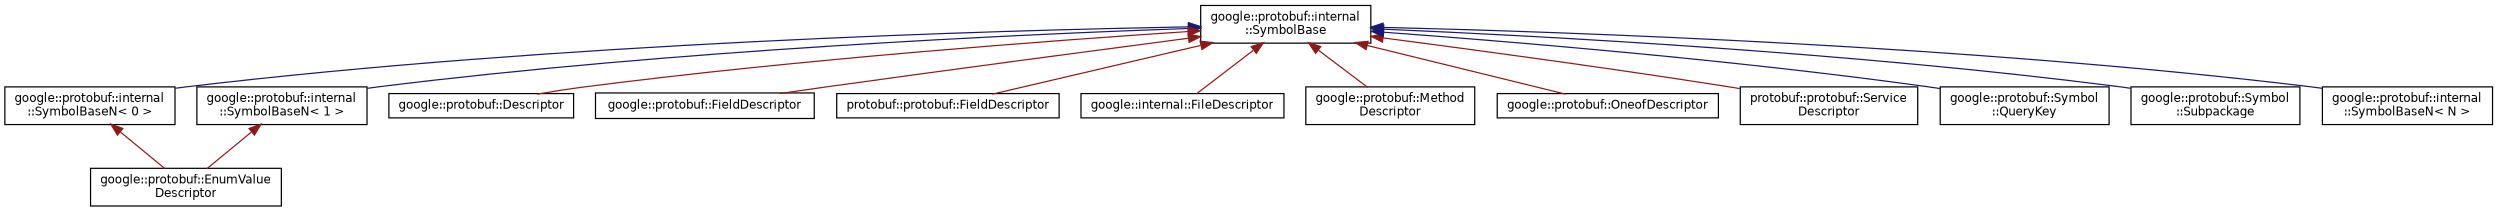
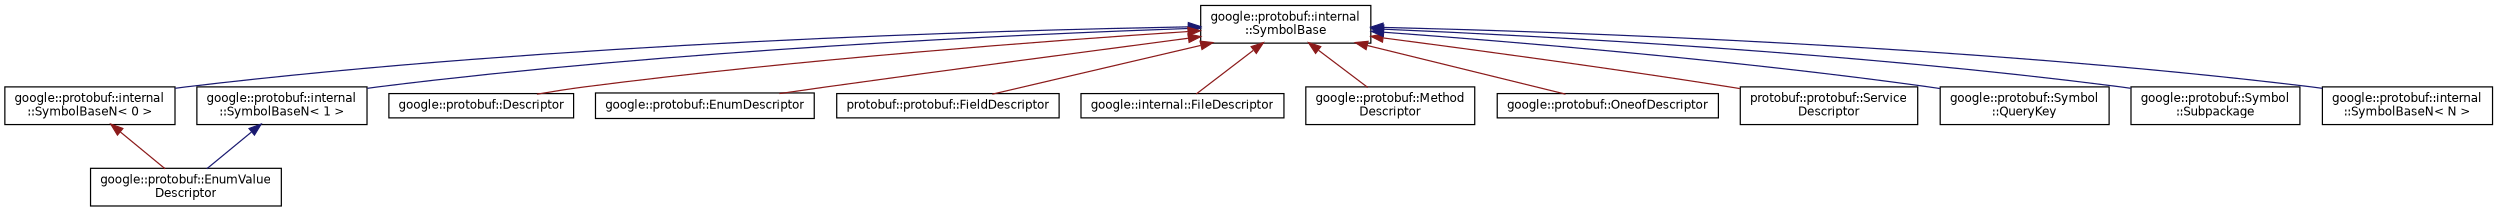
node "google::protobuf::FieldDescriptor": label "google::protobuf::FieldDescriptor" -> "google::protobuf::EnumDescriptor"
edge "google::protobuf::EnumValue Descriptor" -> "google::protobuf::internal ::SymbolBaseN< 1 >": color firebrick4 -> midnightblue
